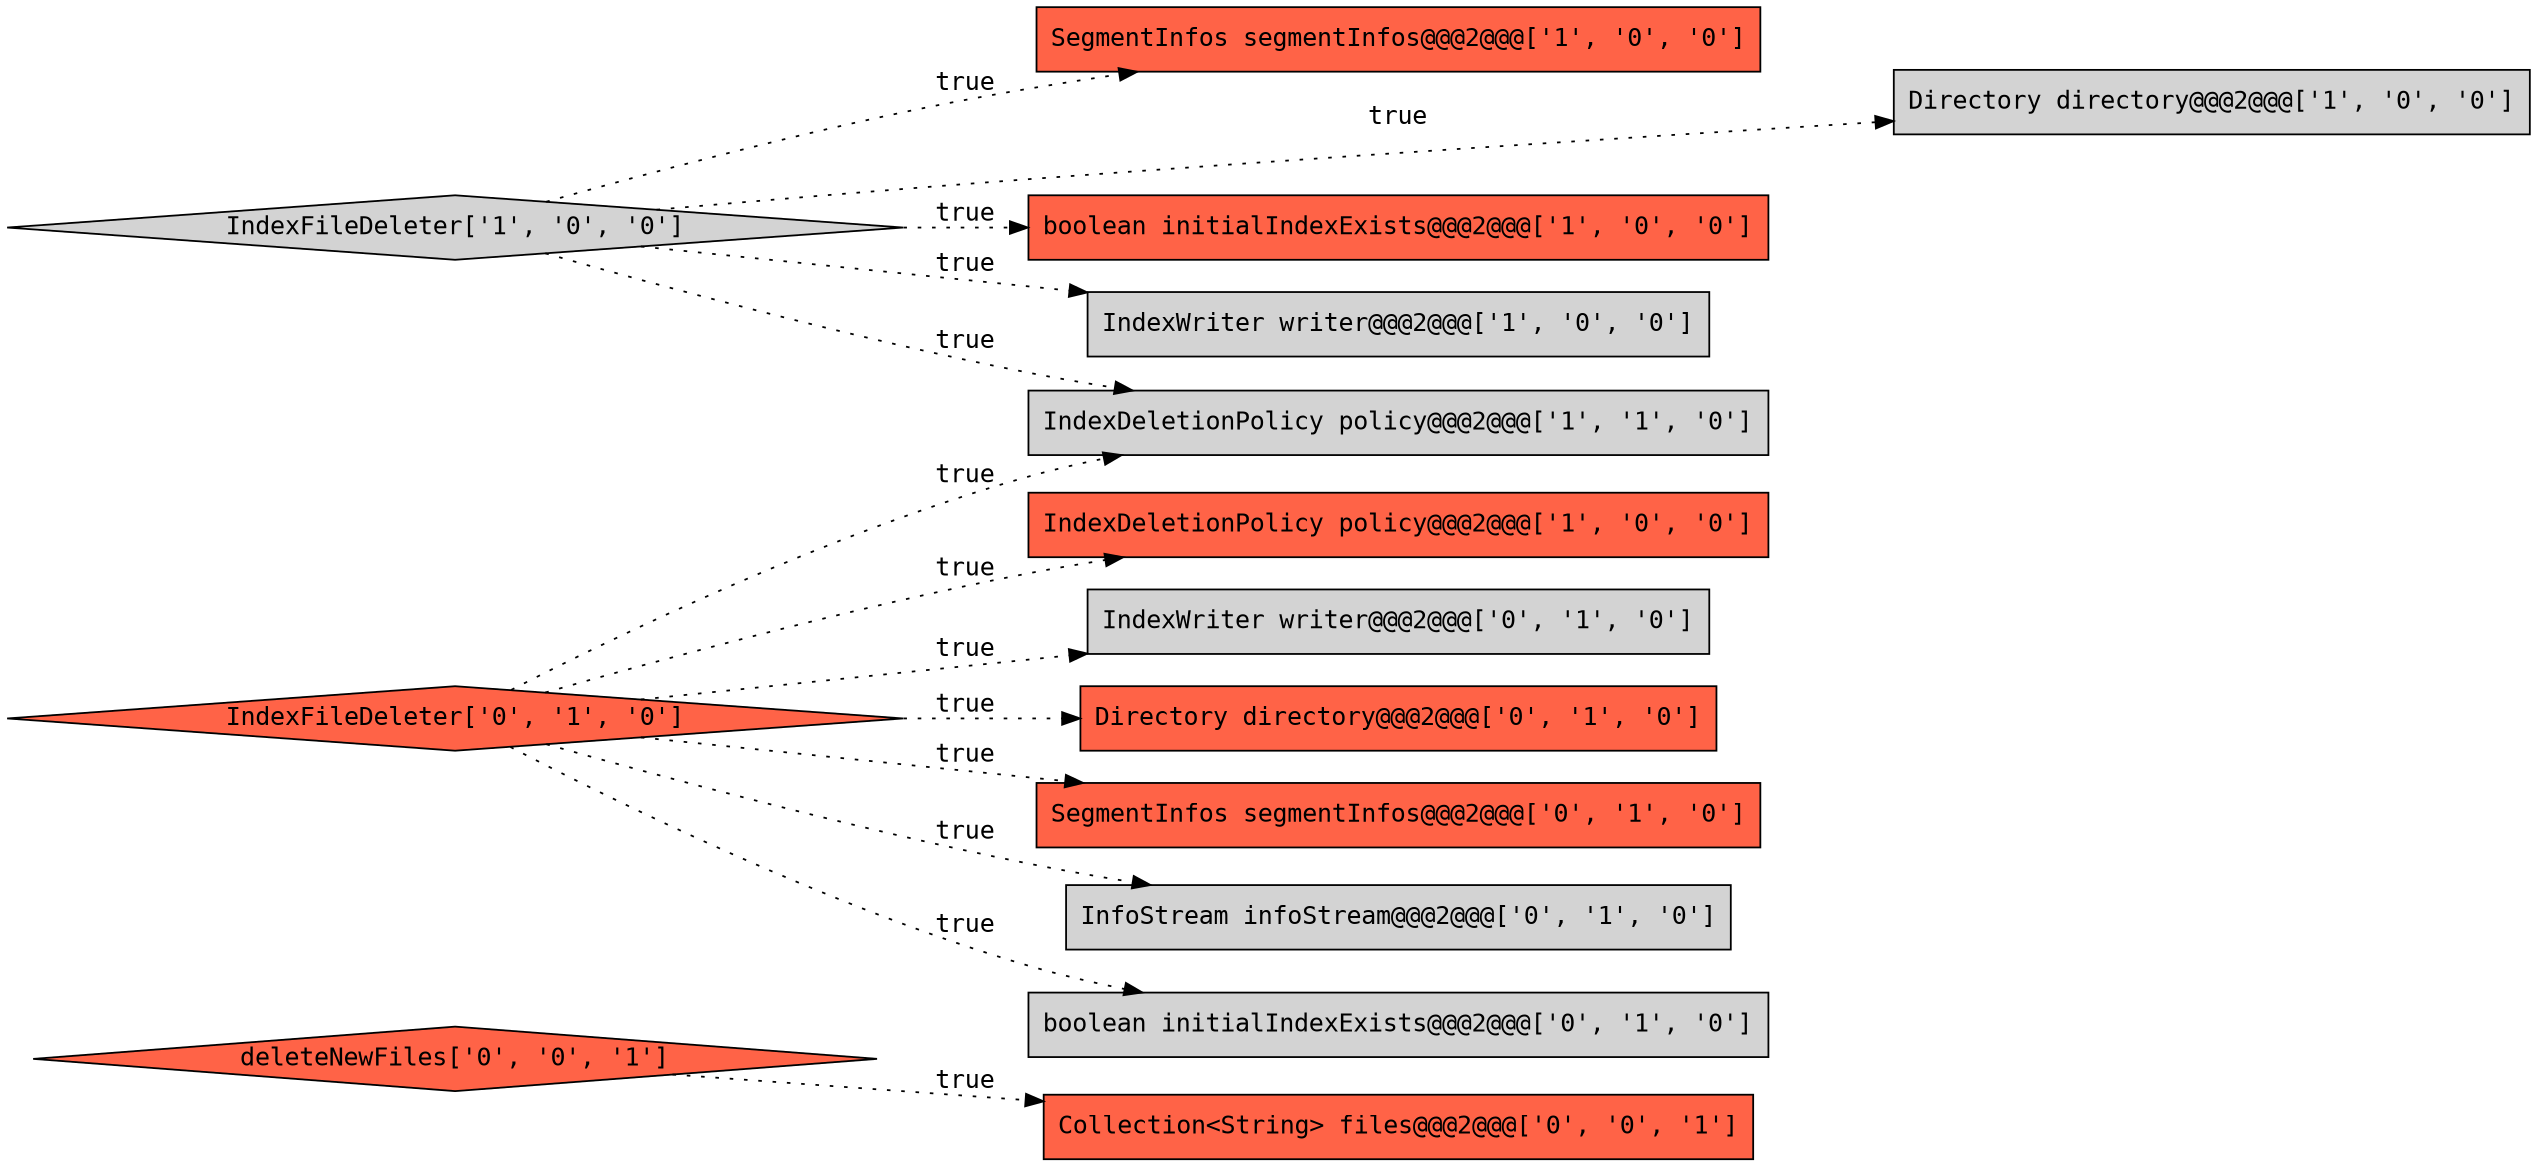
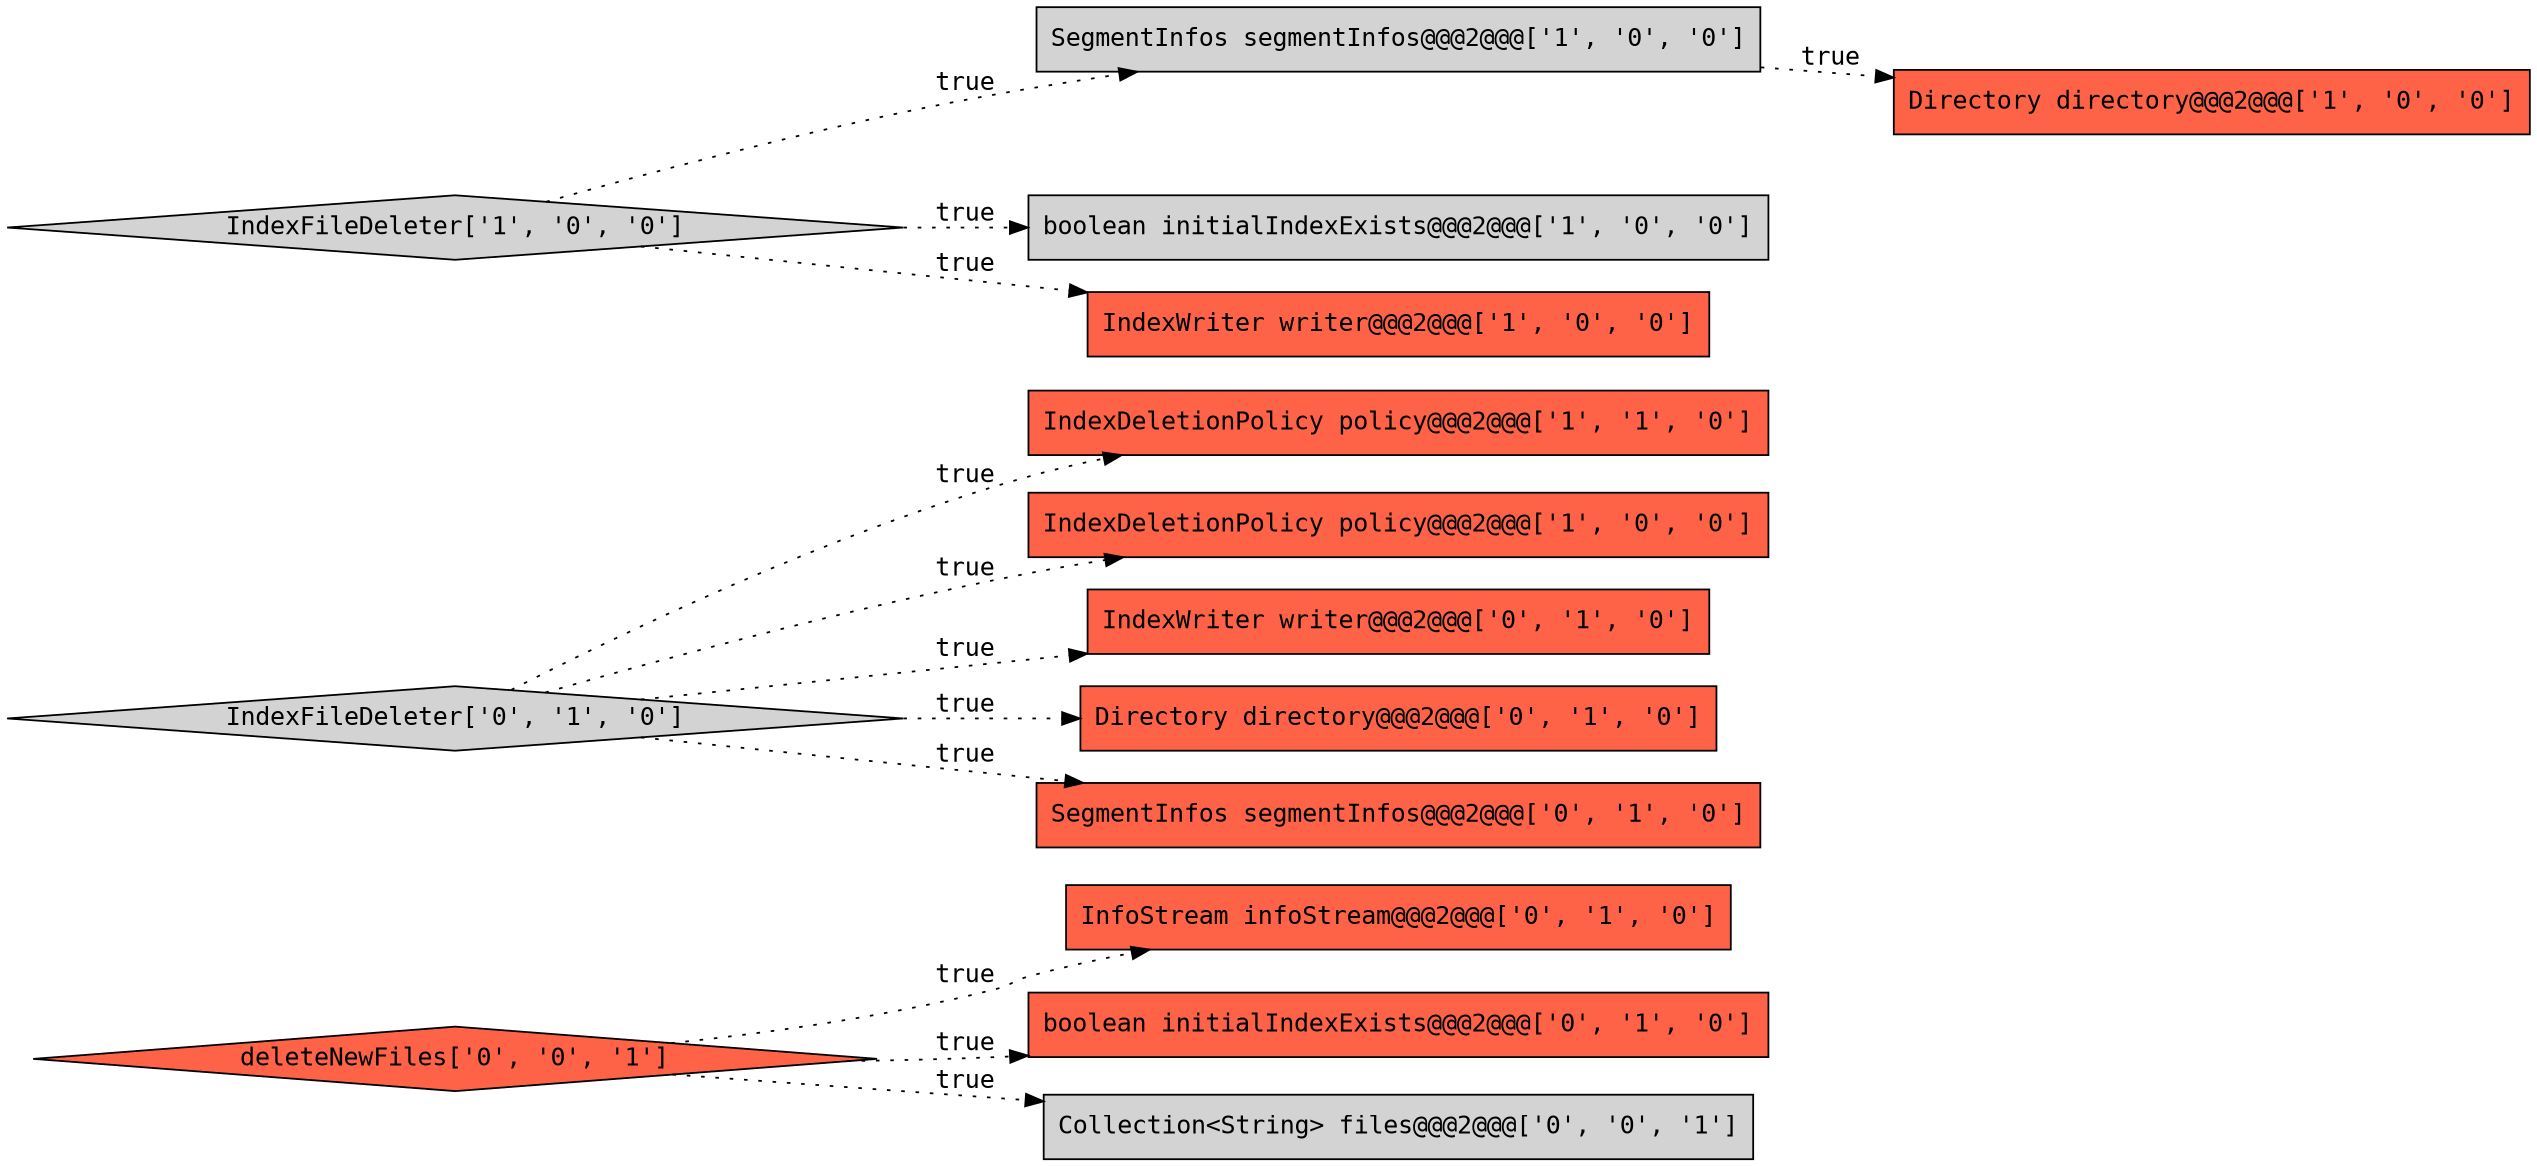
node "SegmentInfos segmentInfos@@@2@@@['1', '0', '0']": fillcolor tomato -> lightgray
node "Directory directory@@@2@@@['1', '0', '0']": fillcolor lightgray -> tomato
edge "IndexFileDeleter['1', '0', '0']" -> "Directory directory@@@2@@@['1', '0', '0']": now "SegmentInfos segmentInfos@@@2@@@['1', '0', '0']" -> "Directory directory@@@2@@@['1', '0', '0']"
node "boolean initialIndexExists@@@2@@@['1', '0', '0']": fillcolor tomato -> lightgray
node "IndexWriter writer@@@2@@@['1', '0', '0']": fillcolor lightgray -> tomato
edge "IndexFileDeleter['1', '0', '0']" -> "IndexDeletionPolicy policy@@@2@@@['1', '1', '0']": removed, label "true"
node "IndexDeletionPolicy policy@@@2@@@['1', '1', '0']": fillcolor lightgray -> tomato
node "IndexWriter writer@@@2@@@['0', '1', '0']": fillcolor lightgray -> tomato
node "IndexFileDeleter['0', '1', '0']": fillcolor tomato -> lightgray
edge "IndexFileDeleter['0', '1', '0']" -> "InfoStream infoStream@@@2@@@['0', '1', '0']": now "deleteNewFiles['0', '0', '1']" -> "InfoStream infoStream@@@2@@@['0', '1', '0']"
edge "IndexFileDeleter['0', '1', '0']" -> "boolean initialIndexExists@@@2@@@['0', '1', '0']": now "deleteNewFiles['0', '0', '1']" -> "boolean initialIndexExists@@@2@@@['0', '1', '0']"
node "InfoStream infoStream@@@2@@@['0', '1', '0']": fillcolor lightgray -> tomato
node "boolean initialIndexExists@@@2@@@['0', '1', '0']": fillcolor lightgray -> tomato
node "Collection<String> files@@@2@@@['0', '0', '1']": fillcolor tomato -> lightgray
